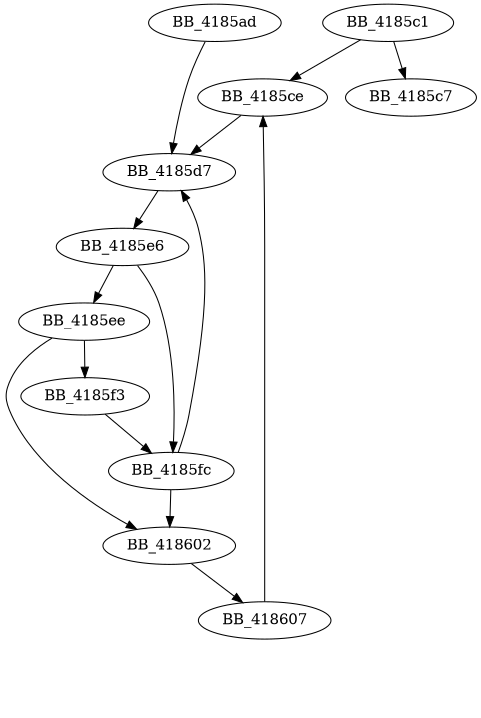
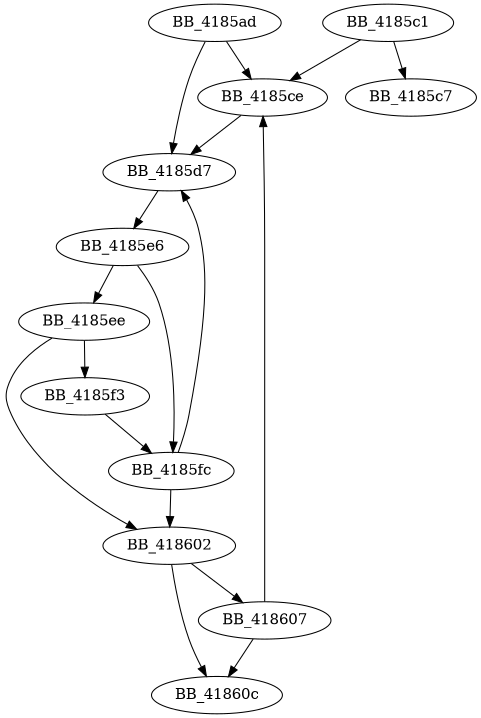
edge "BB_4185ad" -> "BB_4185ce": added
node "BB_41860c": added
